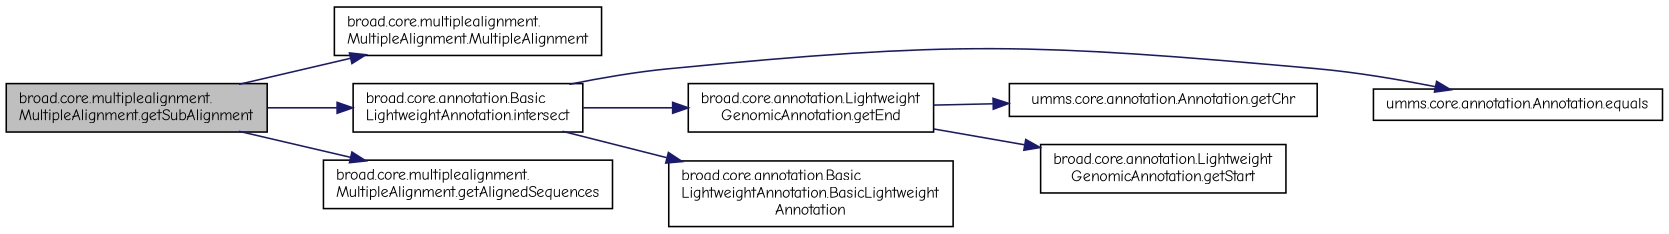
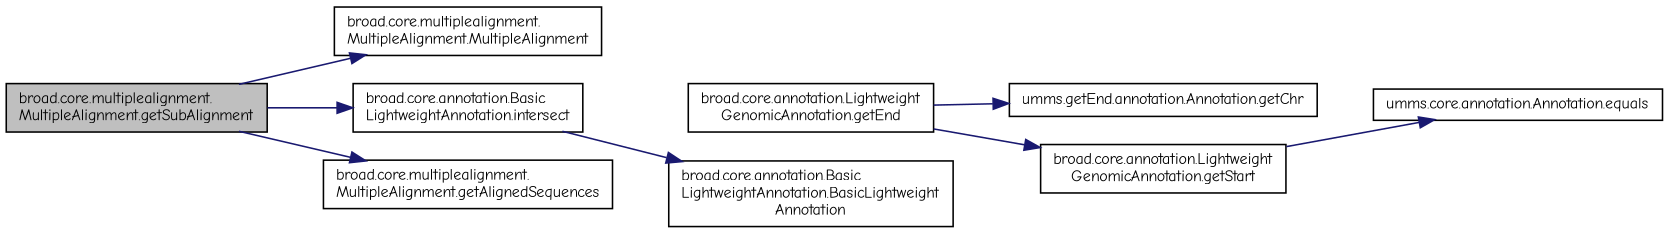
edge "broad.core.annotation.Basic LightweightAnnotation.intersect" -> "umms.core.annotation.Annotation.equals": now "broad.core.annotation.Lightweight GenomicAnnotation.getStart" -> "umms.core.annotation.Annotation.equals"
node "umms.core.annotation.Annotation.getChr": label "umms.core.annotation.Annotation.getChr" -> "umms.getEnd.annotation.Annotation.getChr"
edge "broad.core.annotation.Basic LightweightAnnotation.intersect" -> "broad.core.annotation.Lightweight GenomicAnnotation.getEnd": removed
